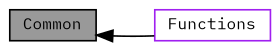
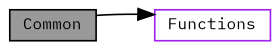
edge "Functions" -> "Common": reversed
